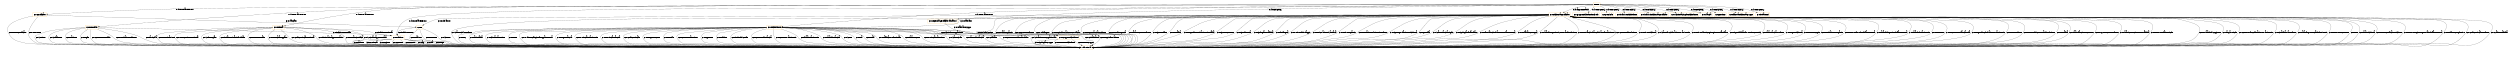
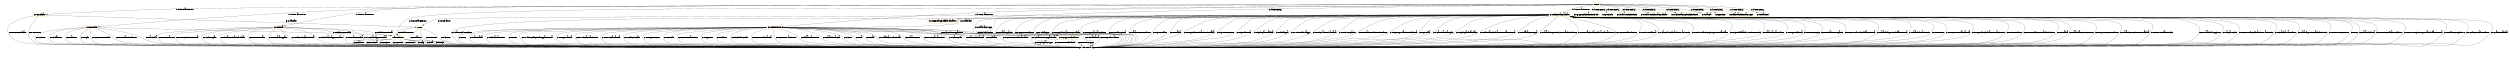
edge "NULL" -> "cro:RichiestaCertificato": label "owl:rappresentativi" -> "owl:someValuesFrom"
edge "cro:necessitaCertificatiMandatori" -> "cro:Gruppo_Richiedenti": now "cro:RichiestaCertificato" -> "cro:Gruppo_Richiedenti"
node "cro:Indirizzo": label "cro:Indirizzo" -> "rdfs:Indirizzo"
